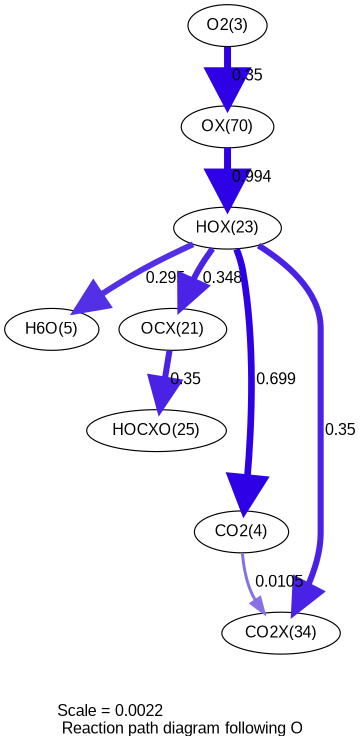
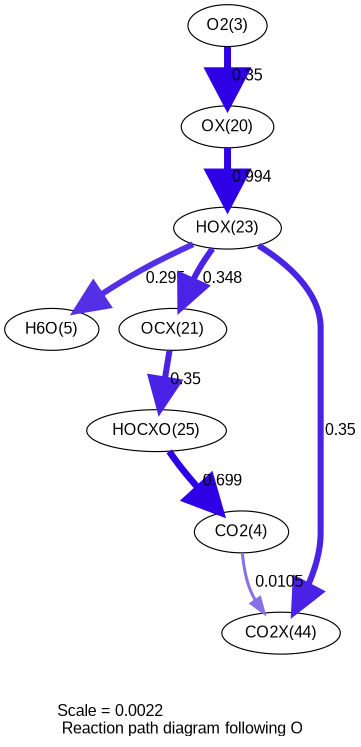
node "OX(70)": label "OX(70)" -> "OX(20)"
edge "HOX(23)" -> "CO2(4)": now "HOCXO(25)" -> "CO2(4)"
node "CO2X(34)": label "CO2X(34)" -> "CO2X(44)"
